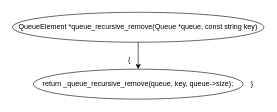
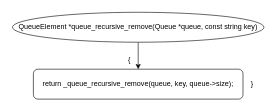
node "return _queue_recursive_remove(queue, key, queue->size);": shape ellipse -> rounded rectangle
